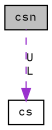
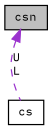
edge "csn" -> "cs": reversed
